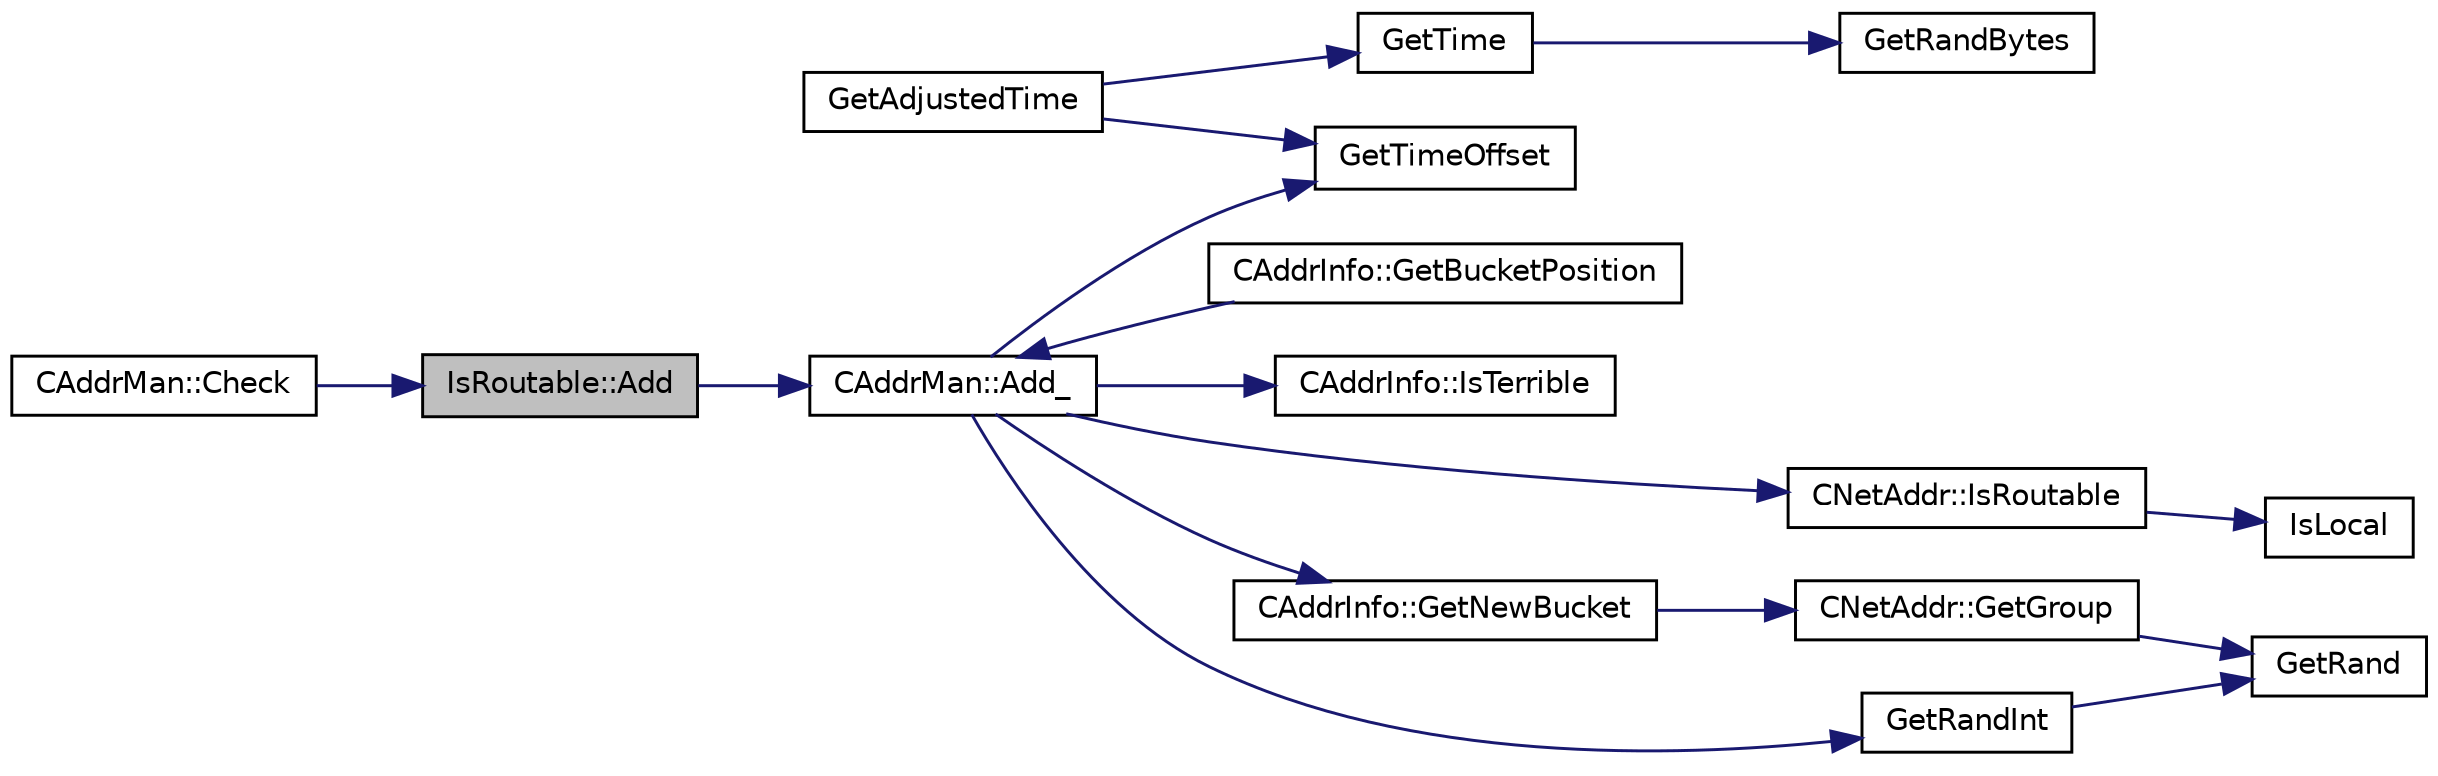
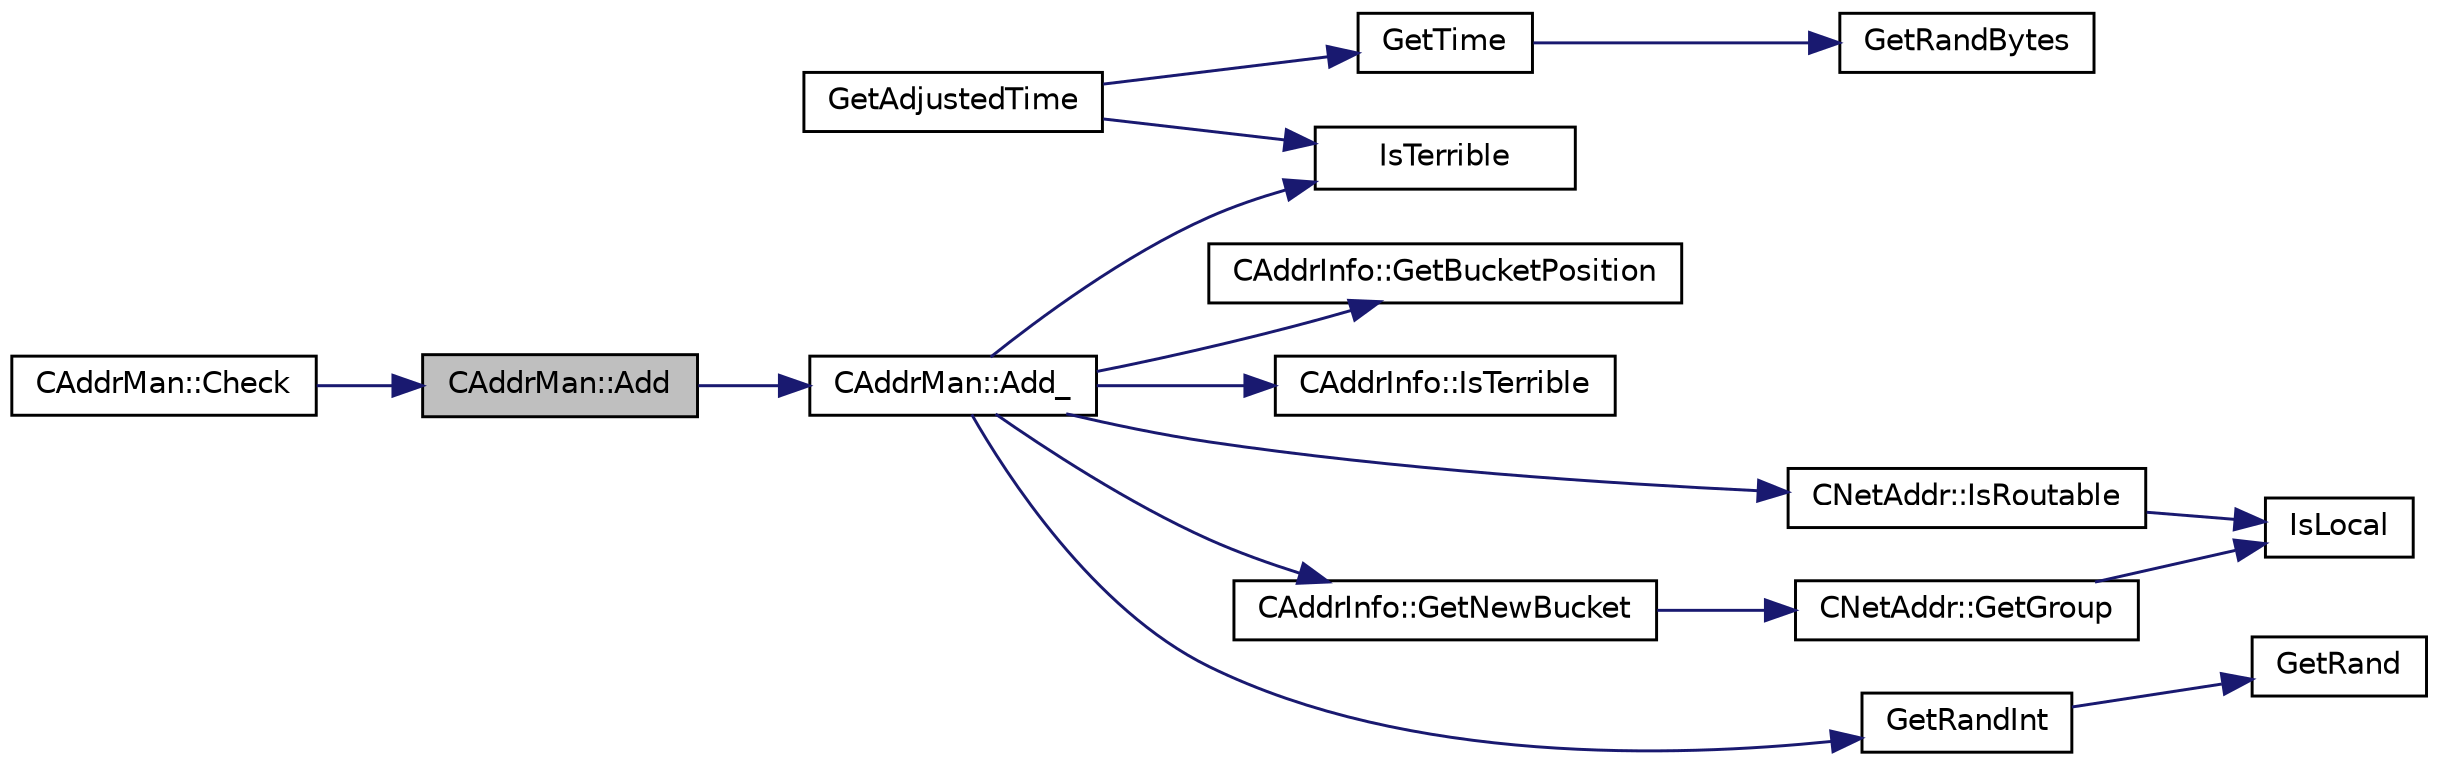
node "GetTimeOffset": label "GetTimeOffset" -> "IsTerrible"
edge "CAddrInfo::GetBucketPosition" -> "CAddrMan::Add_": reversed
node "IsRoutable::Add": label "IsRoutable::Add" -> "CAddrMan::Add"
edge "CNetAddr::GetGroup" -> "GetRand": now "CNetAddr::GetGroup" -> "IsLocal"
